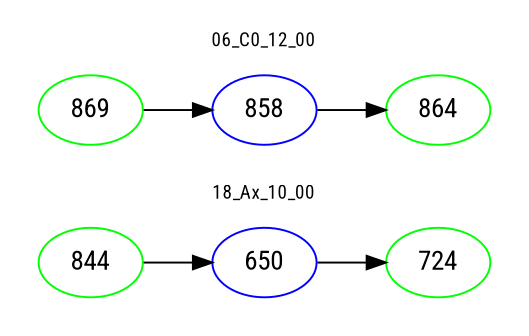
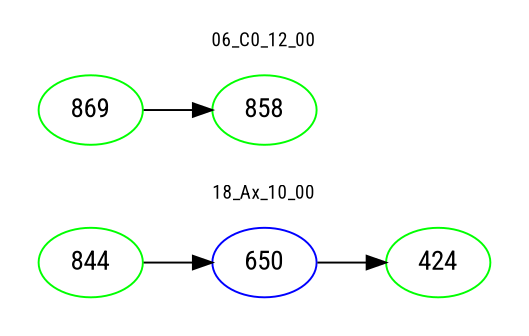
node "858": color blue -> green
node "864": removed
node "724": label "724" -> "424"
